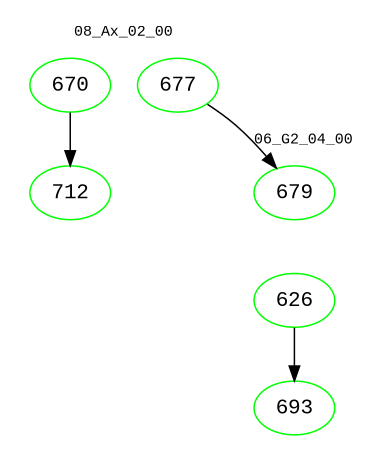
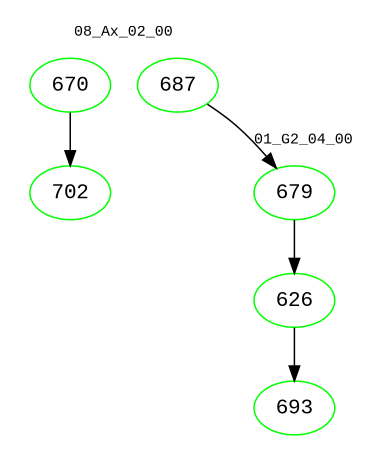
node "677": label "677" -> "687"
cluster "06_G2_04_00": label "06_G2_04_00" -> "01_G2_04_00"
node "712": label "712" -> "702"
edge "679" -> "626": added
